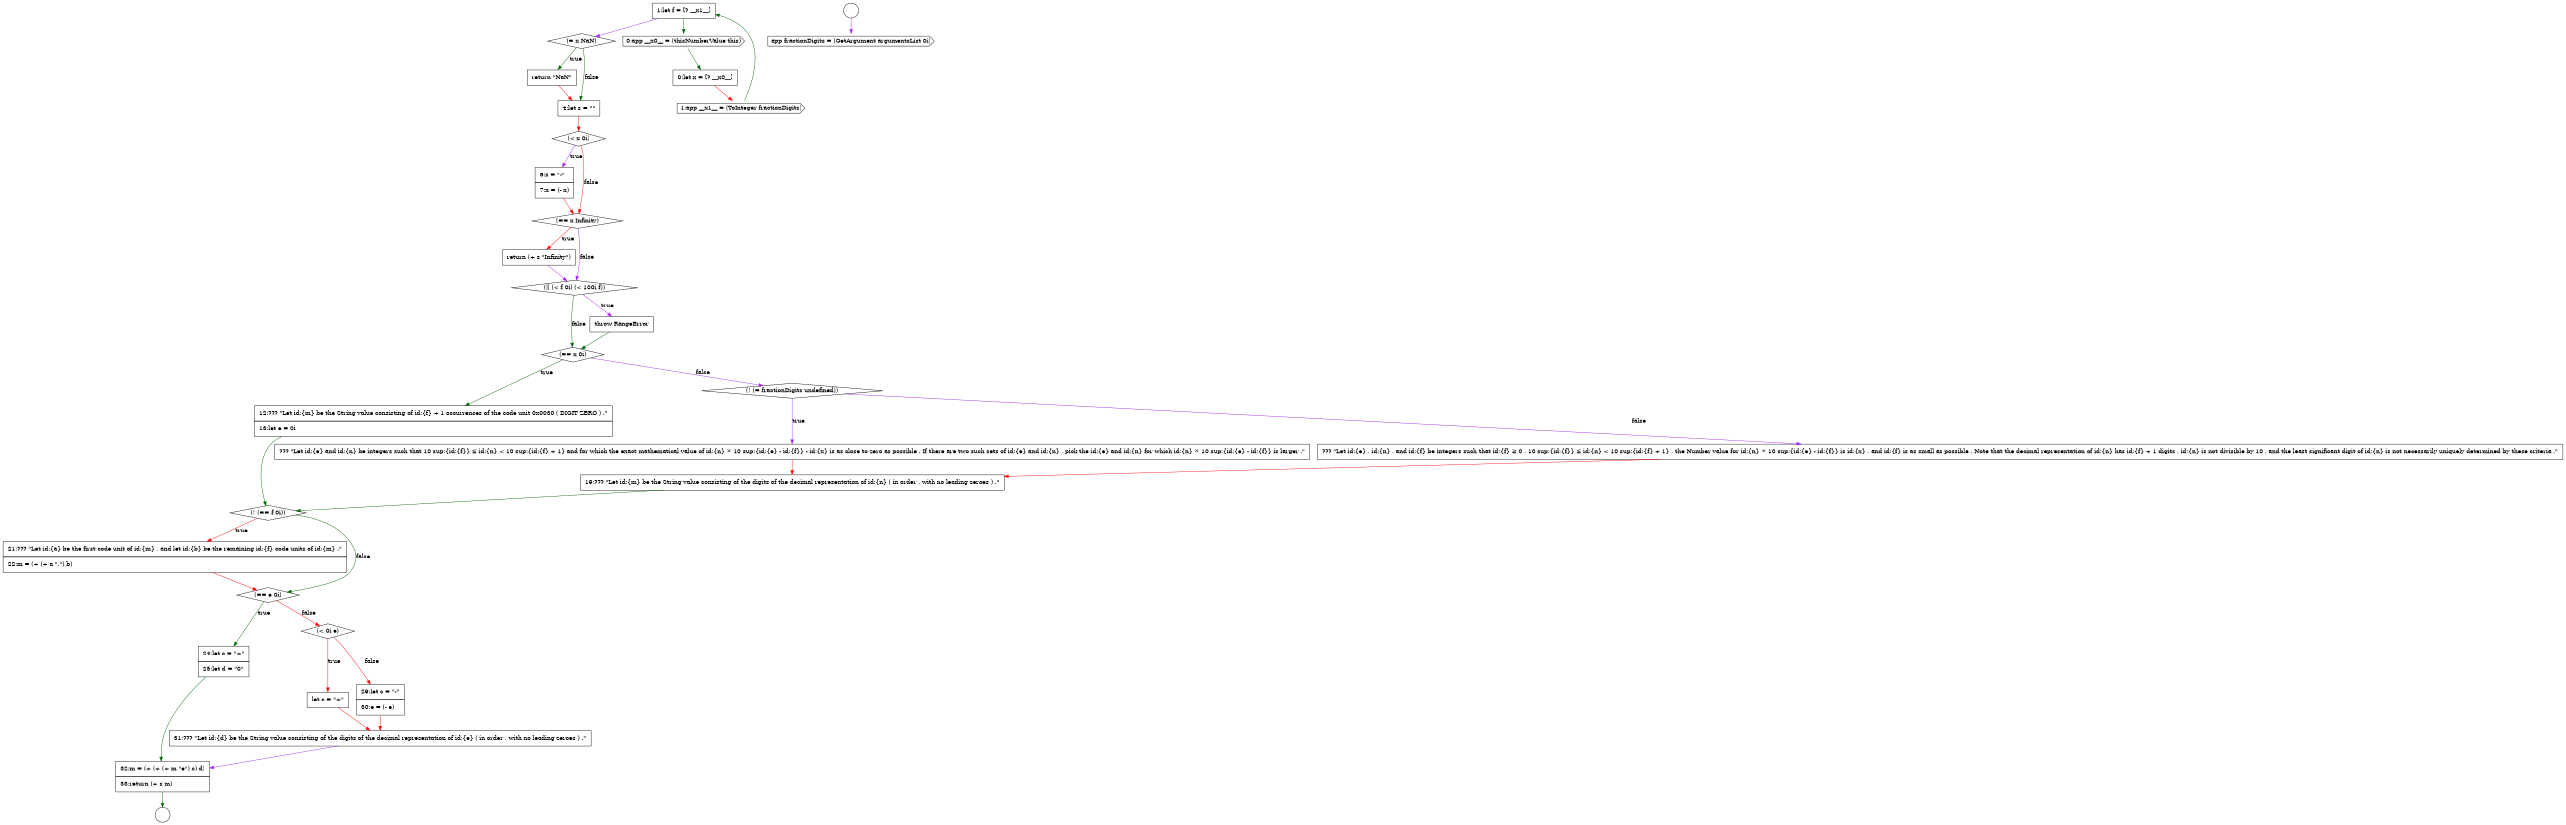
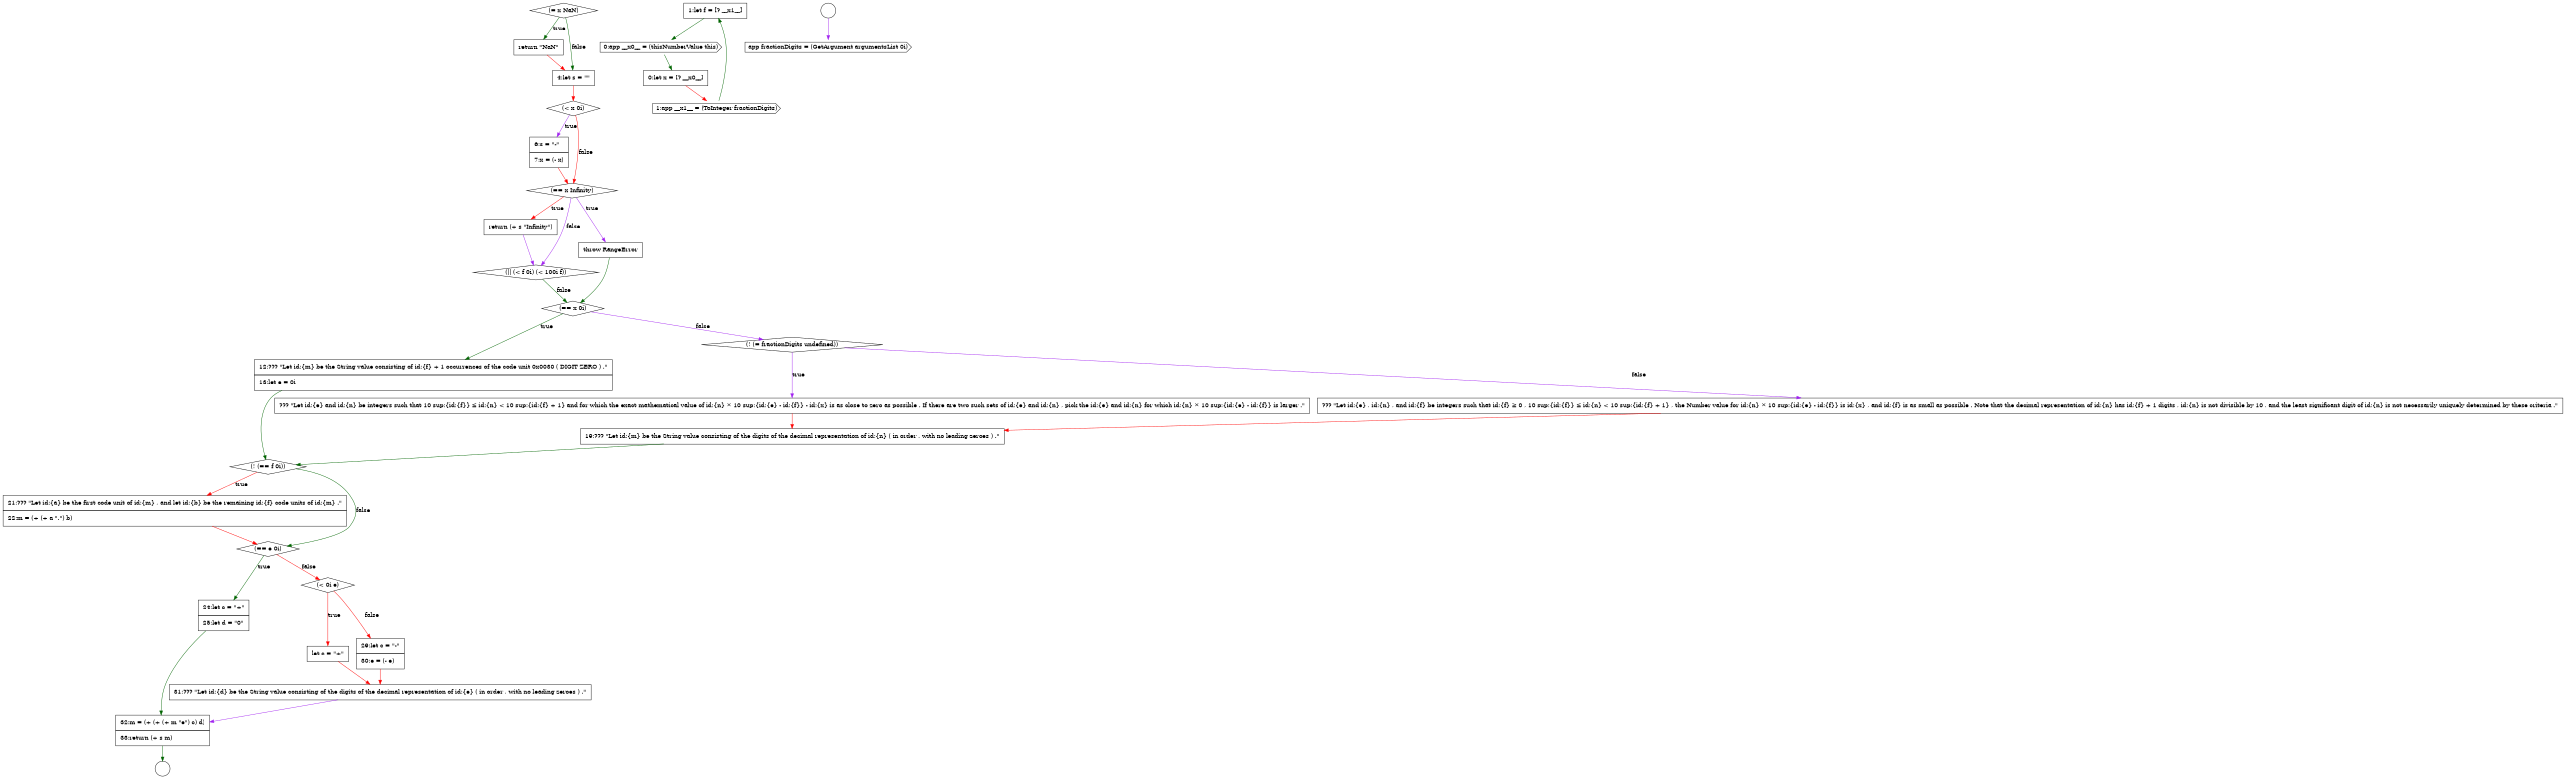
edge "1:let f = [? __x1__]" -> "(= x NaN)": removed
edge "(|| (< f 0i) (< 100i f))" -> "throw RangeError": now "(== x Infinity)" -> "throw RangeError"
